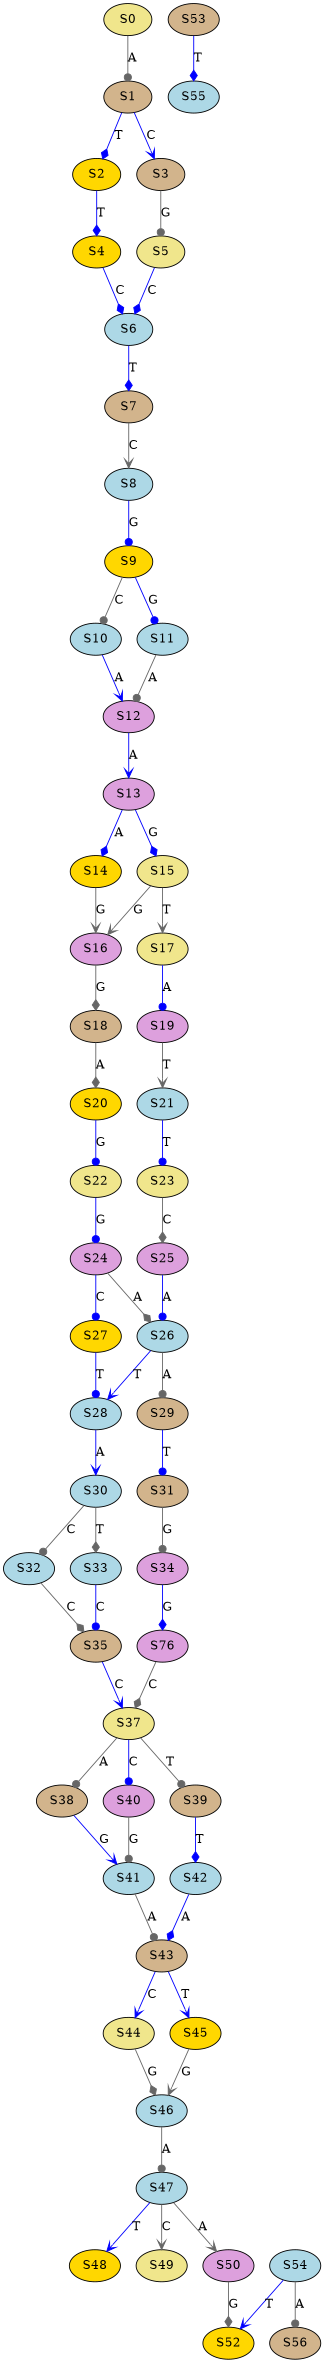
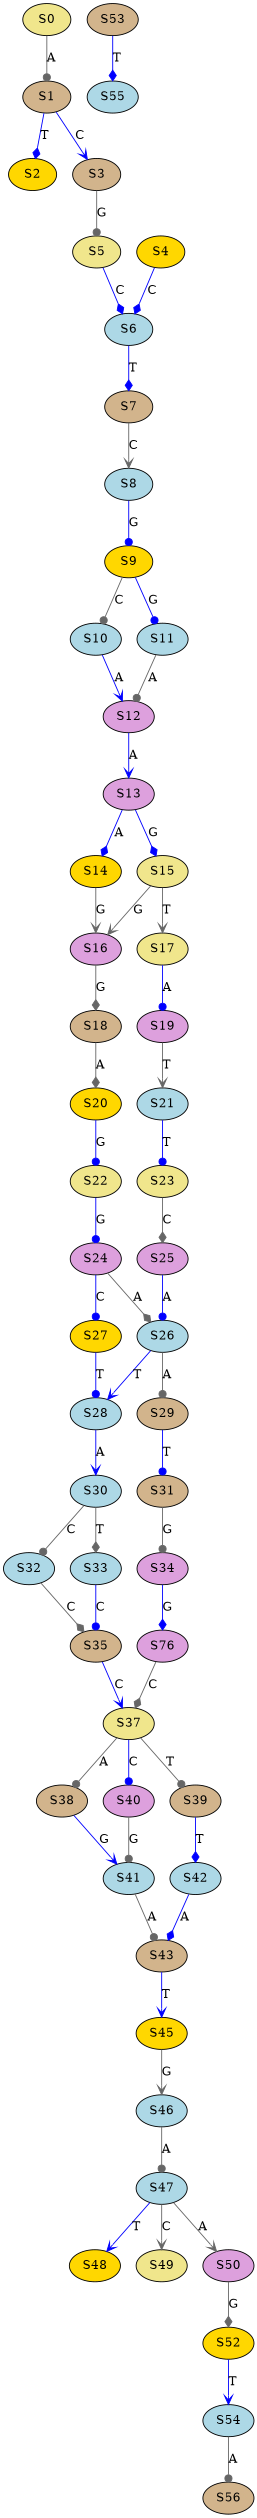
edge "S2" -> "S4": removed, label "T"
node "S44": removed
edge "S54" -> "S52": reversed
